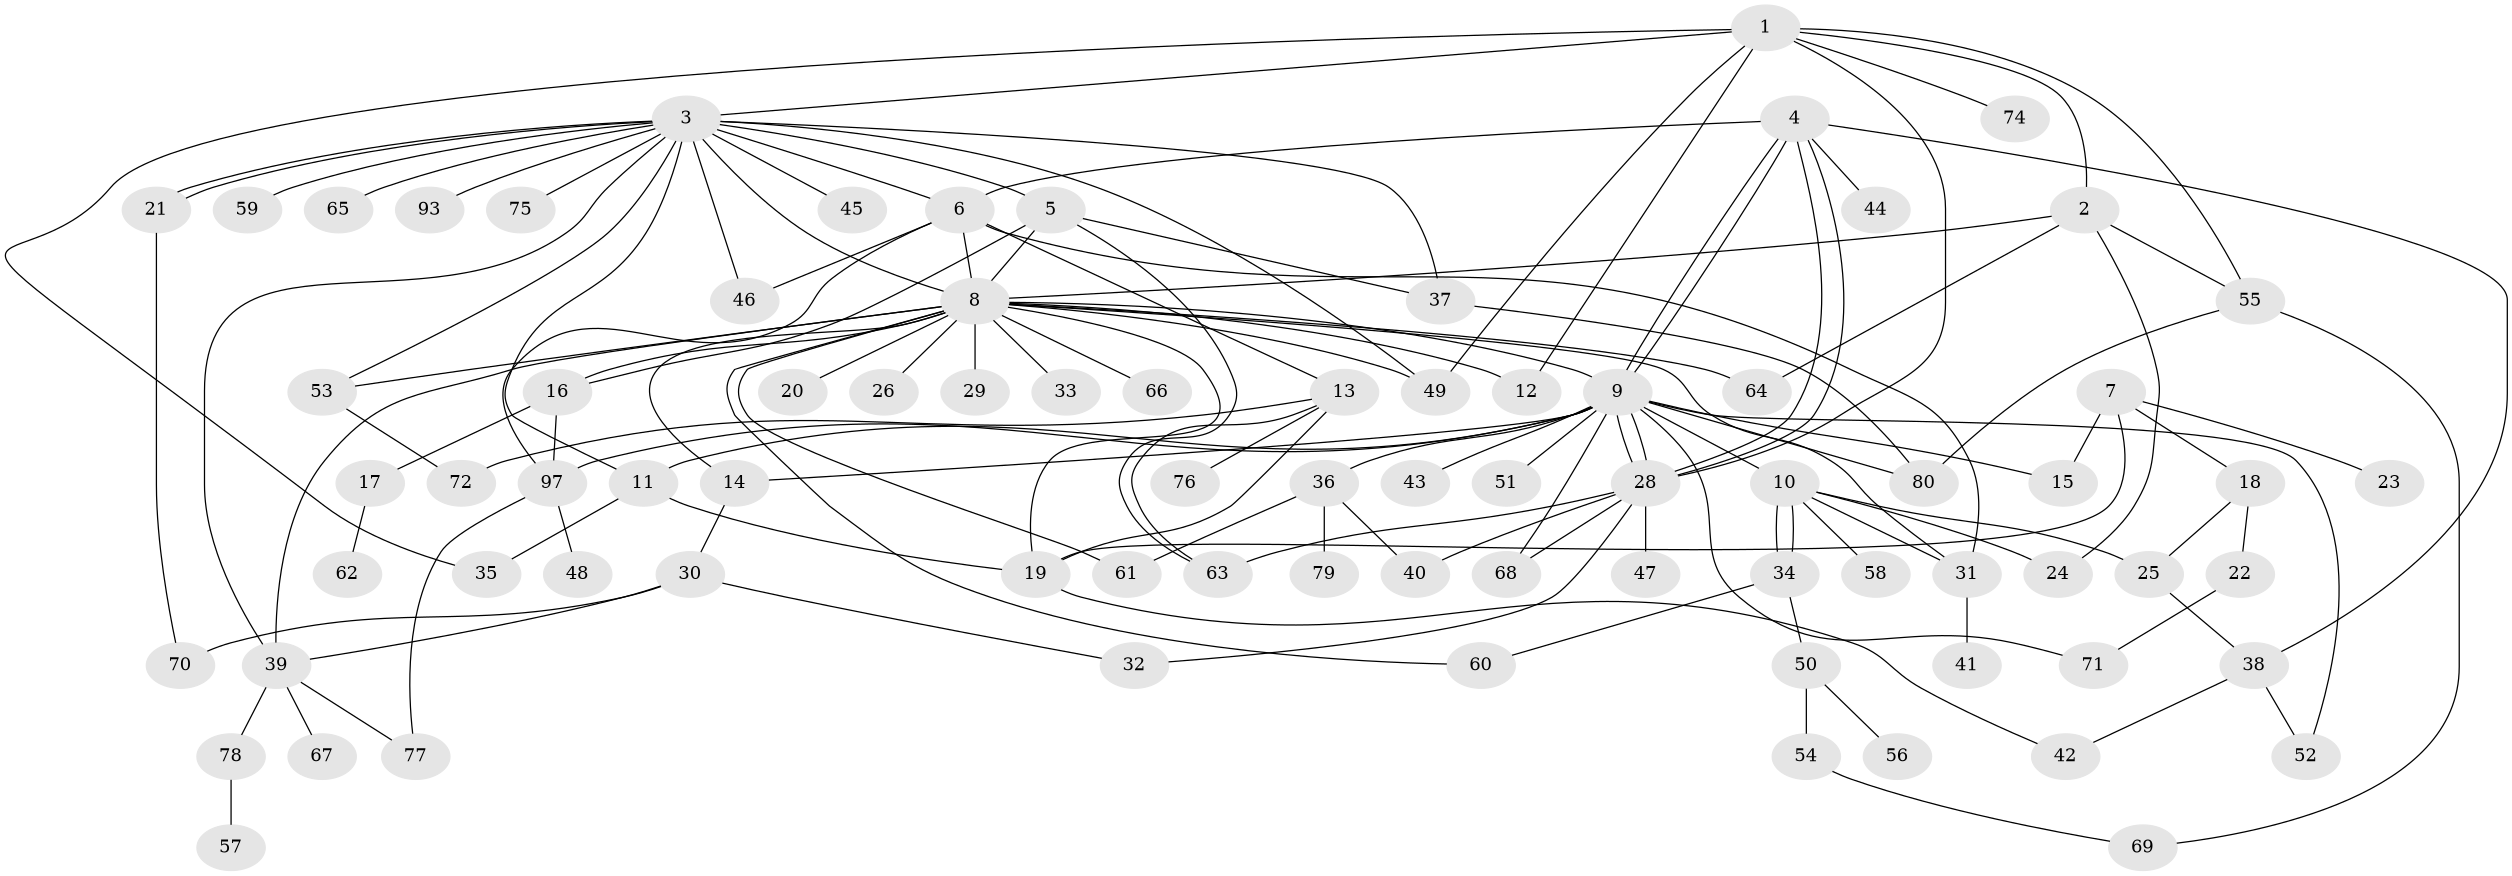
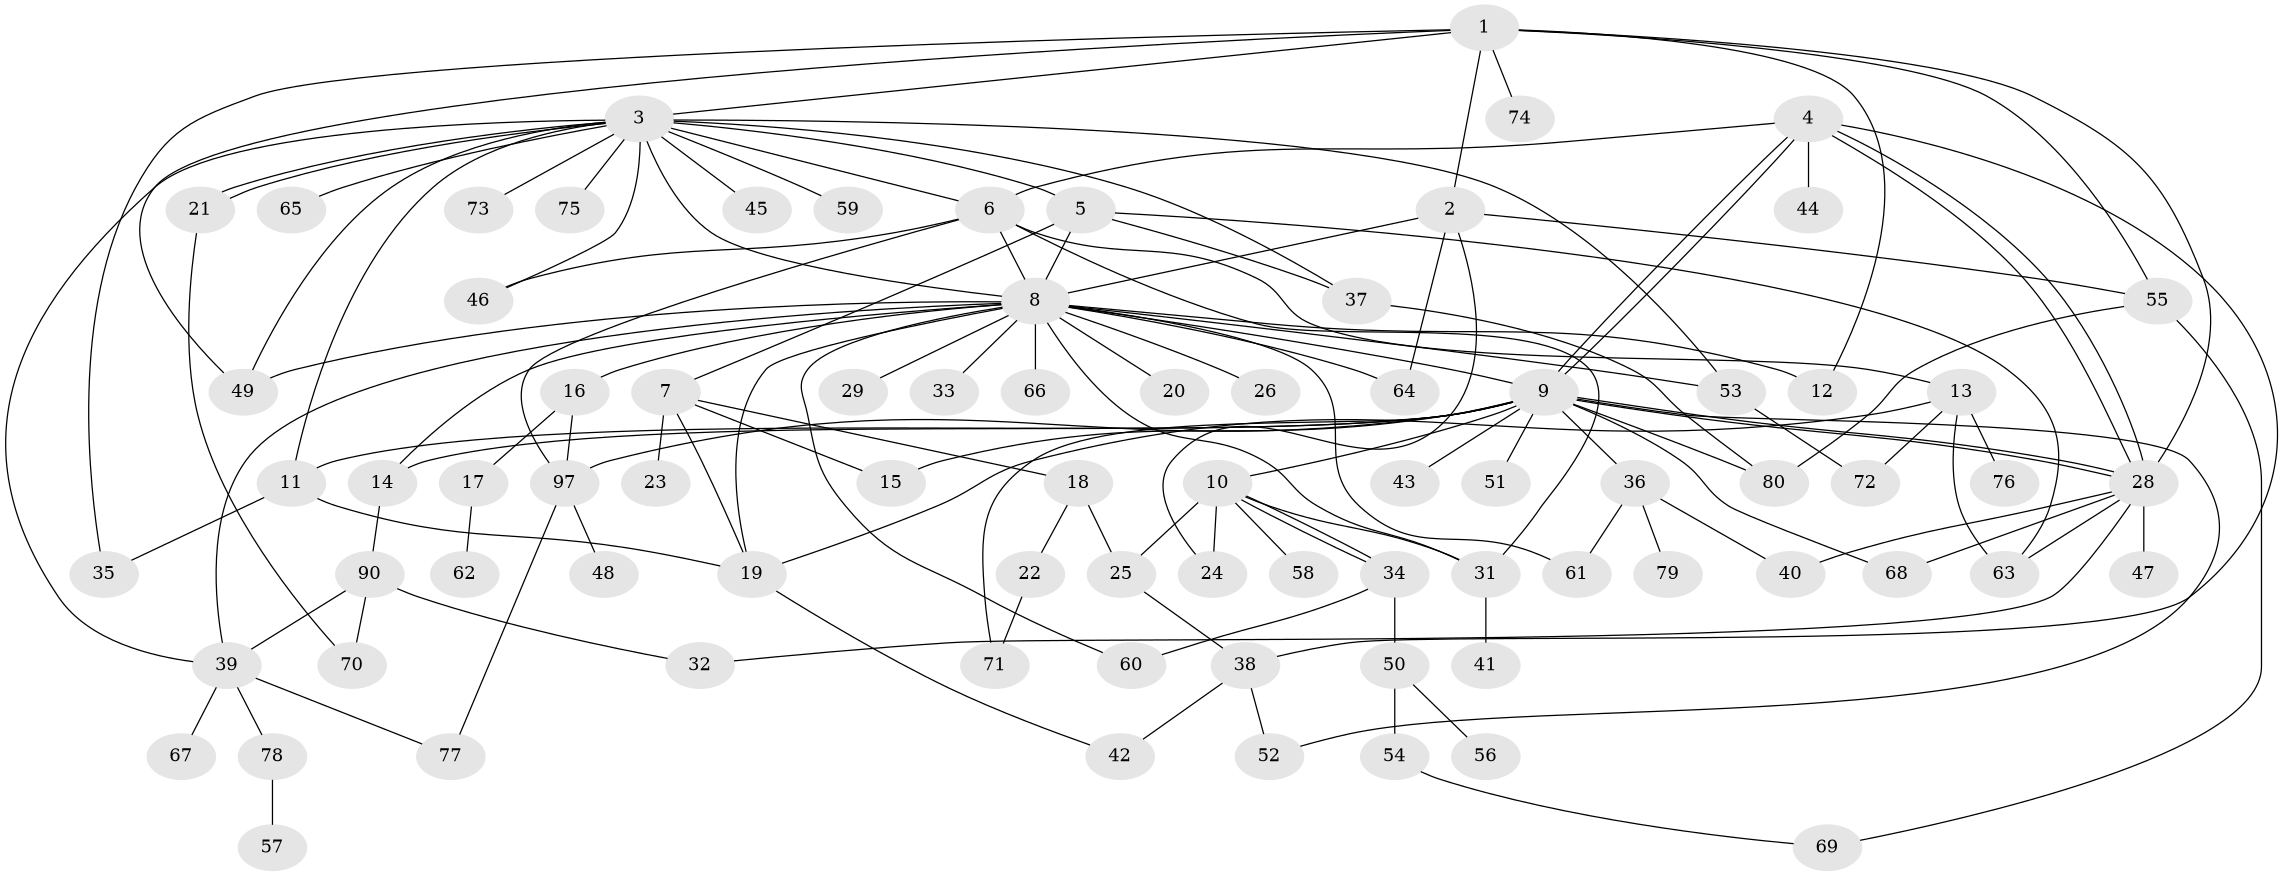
node "93": label "93" -> "73"
edge "5" -- "16": now "5" -- "7"
node "30": label "30" -> "90"
